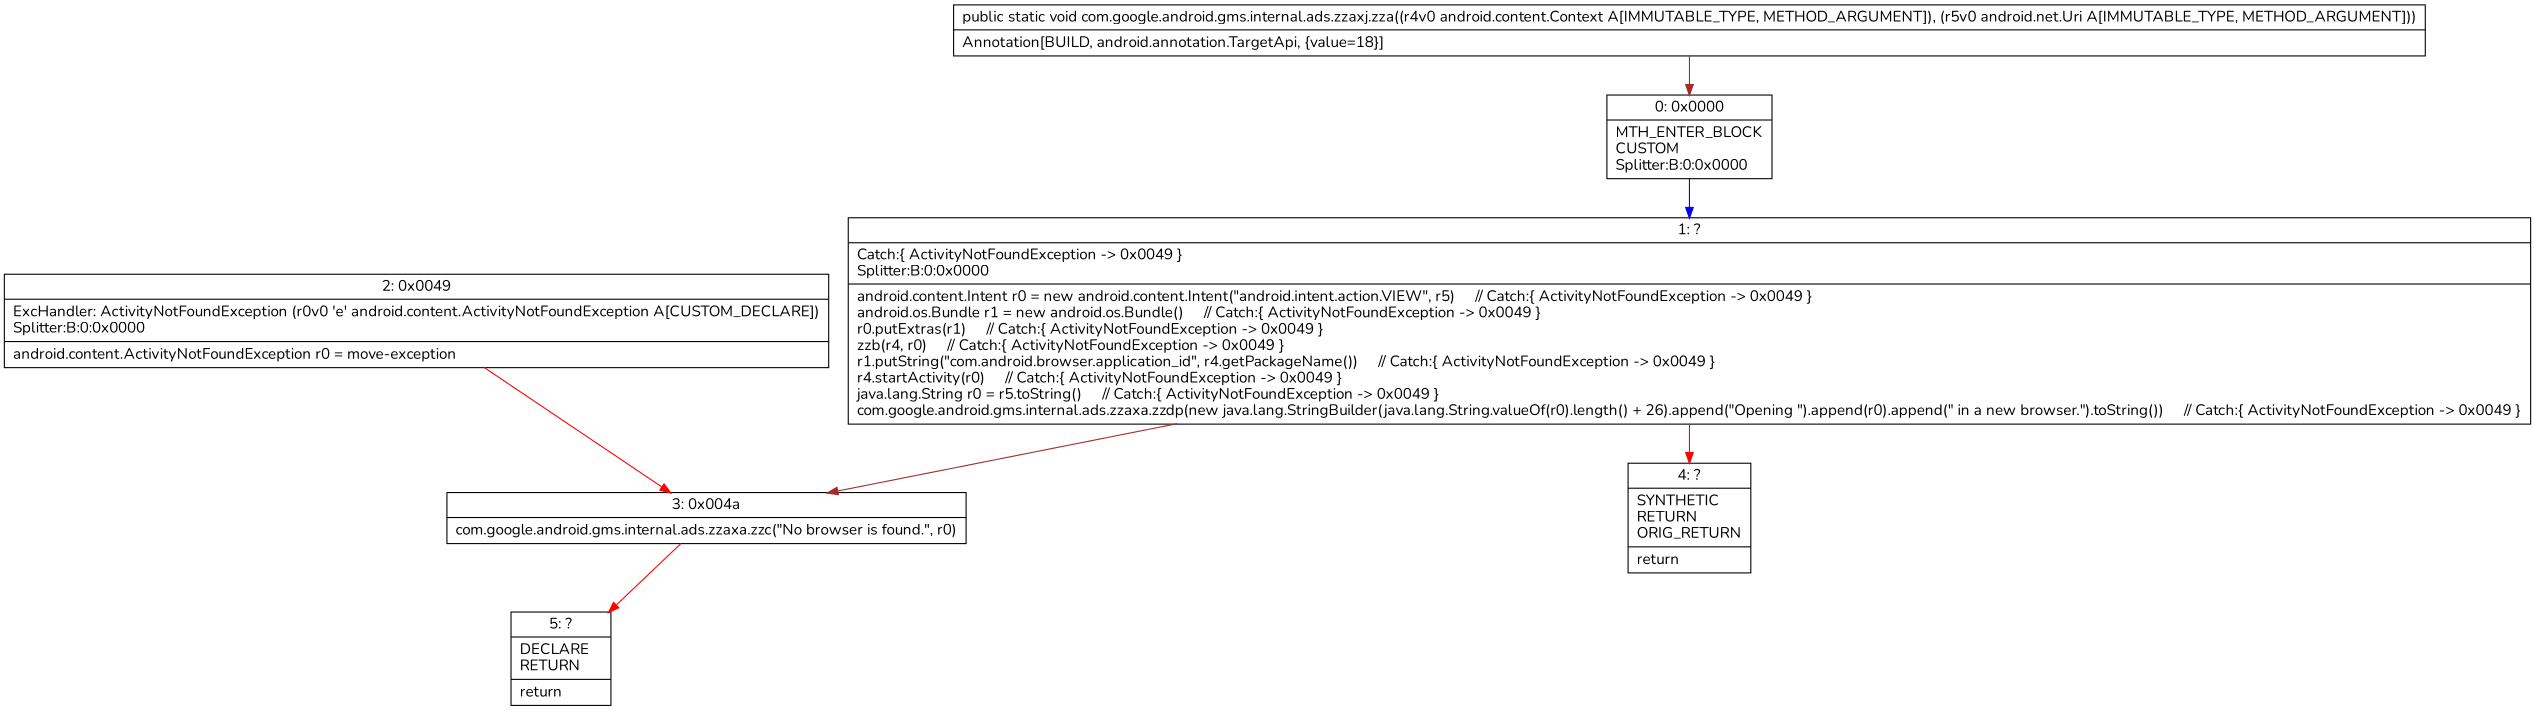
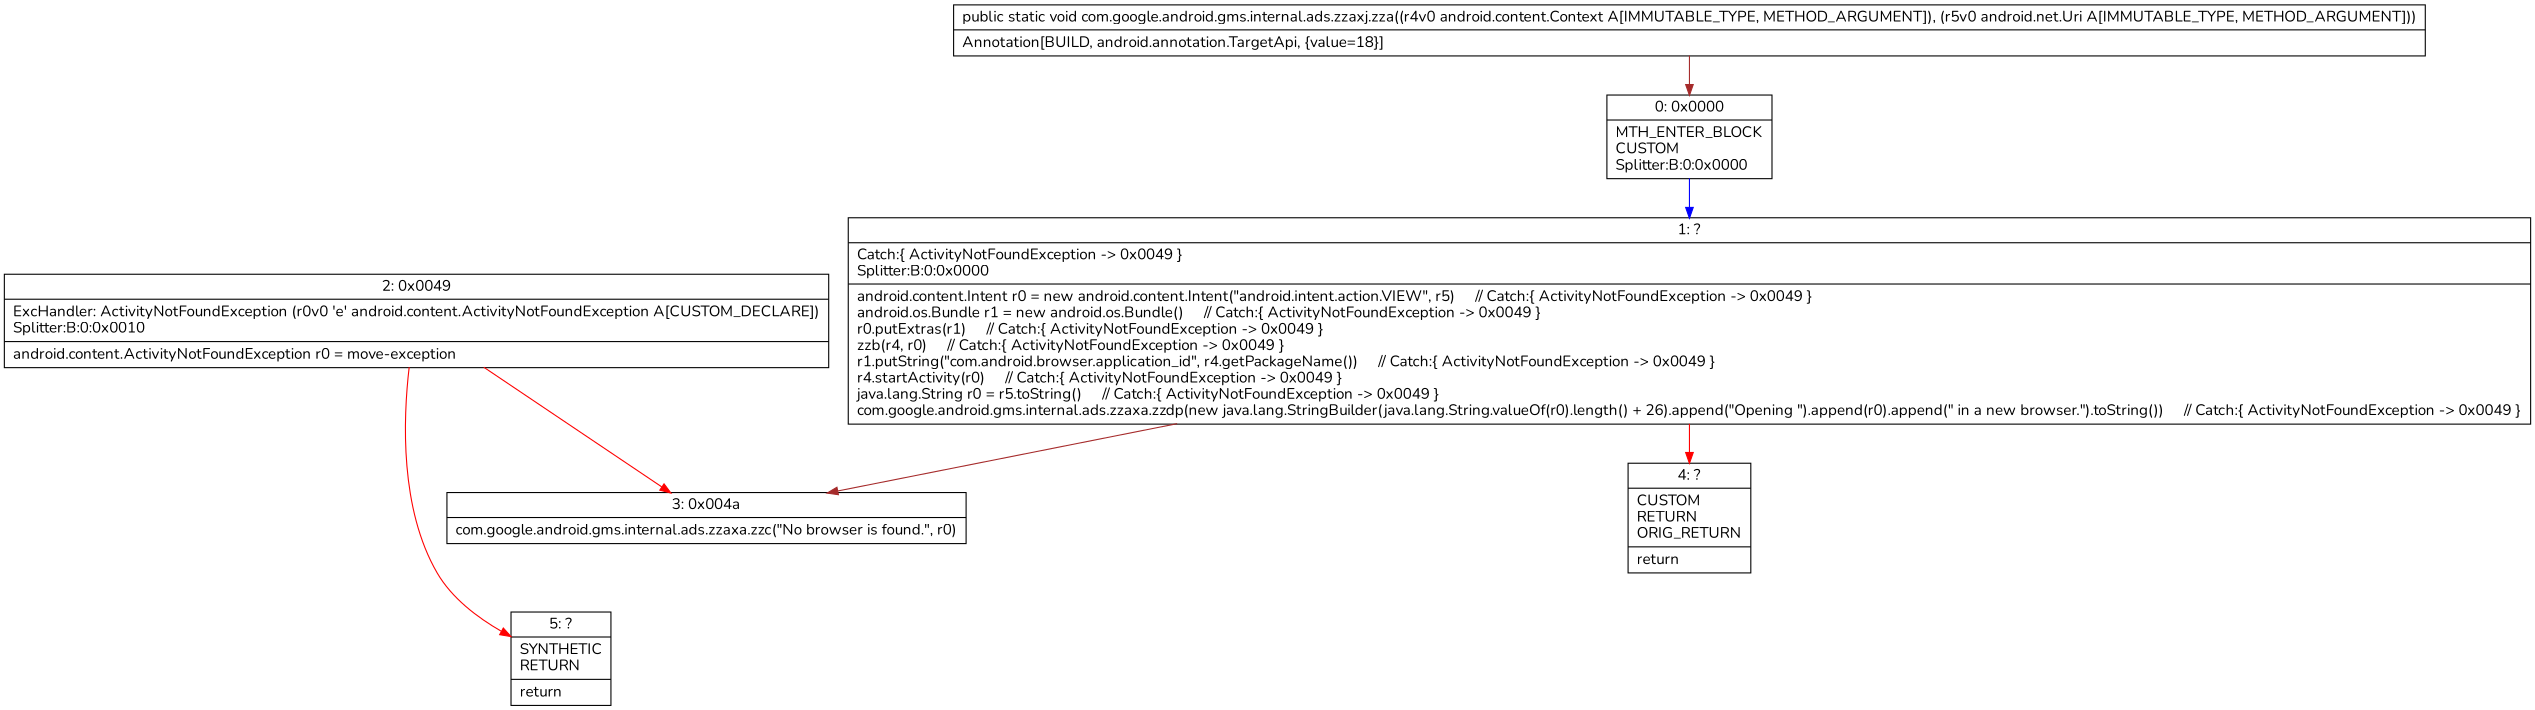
node "2: 0x0049": text "Splitter:B:0:0x0000" -> "Splitter:B:0:0x0010"
node "4: ?": text "SYNTHETIC" -> "CUSTOM"
edge "3: 0x004a" -> "5: ?": now "2: 0x0049" -> "5: ?"
node "5: ?": text "DECLARE" -> "SYNTHETIC"
